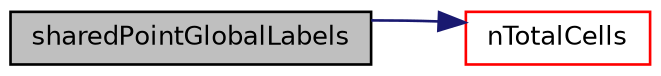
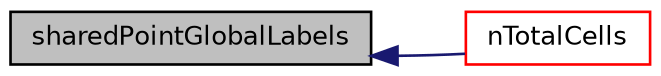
edge "sharedPointGlobalLabels" -> "nTotalCells": reversed
